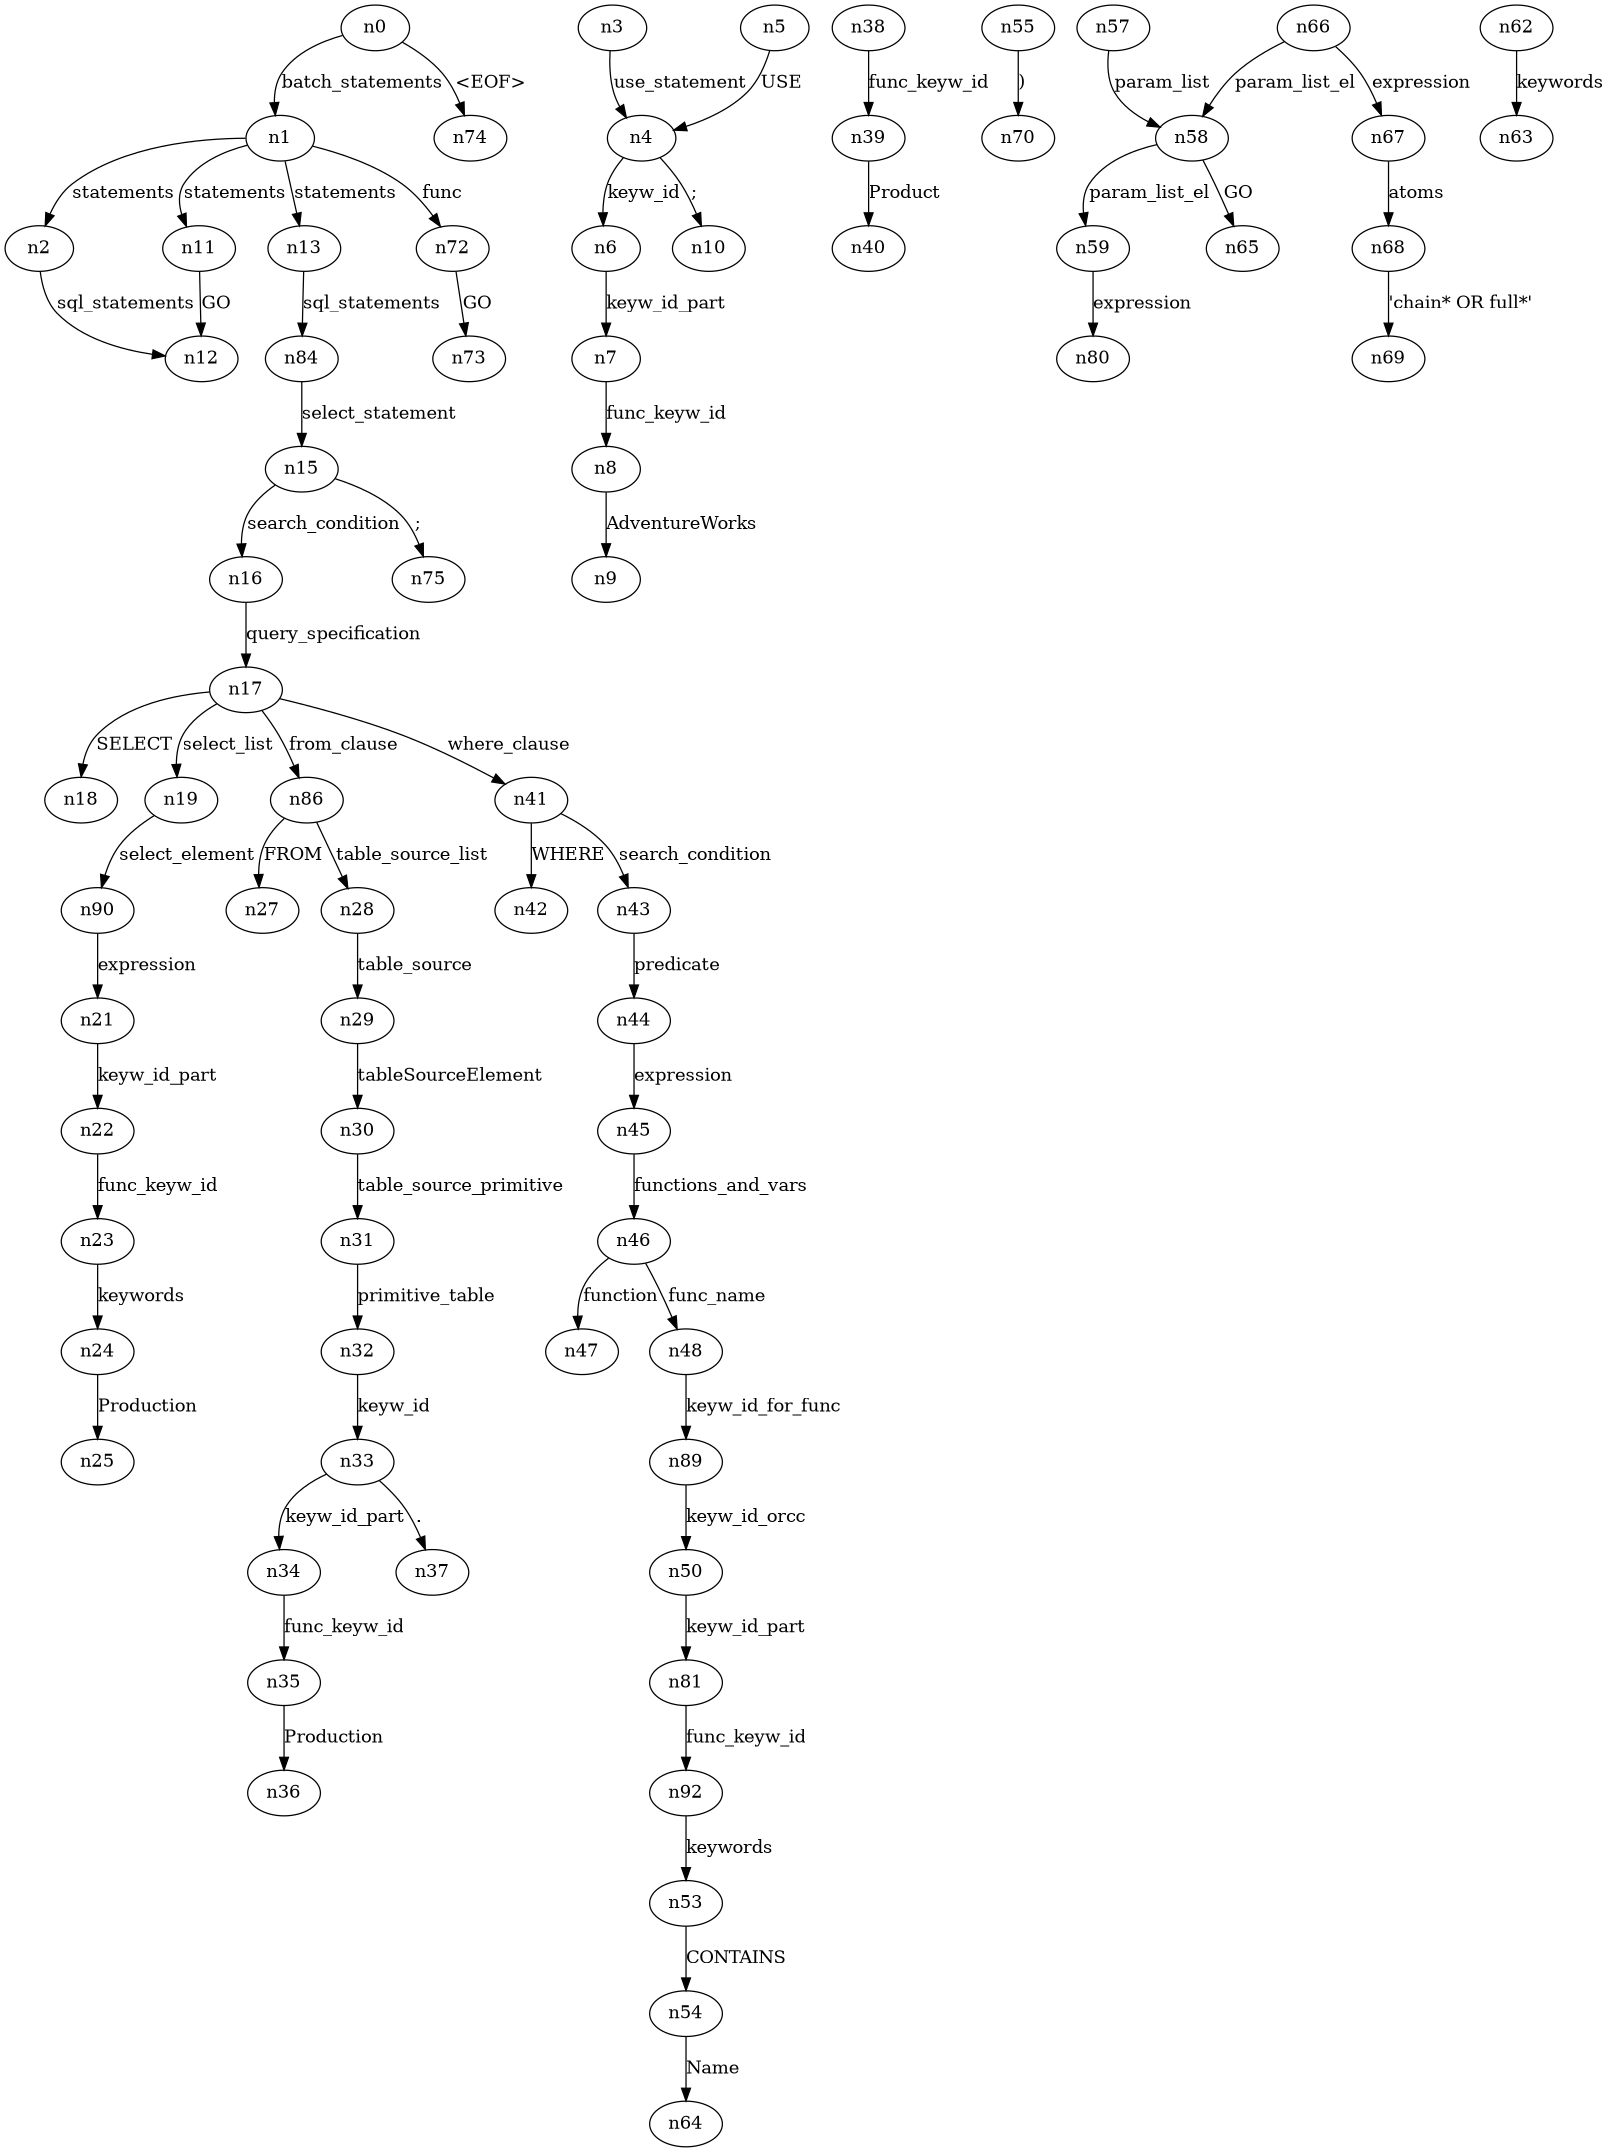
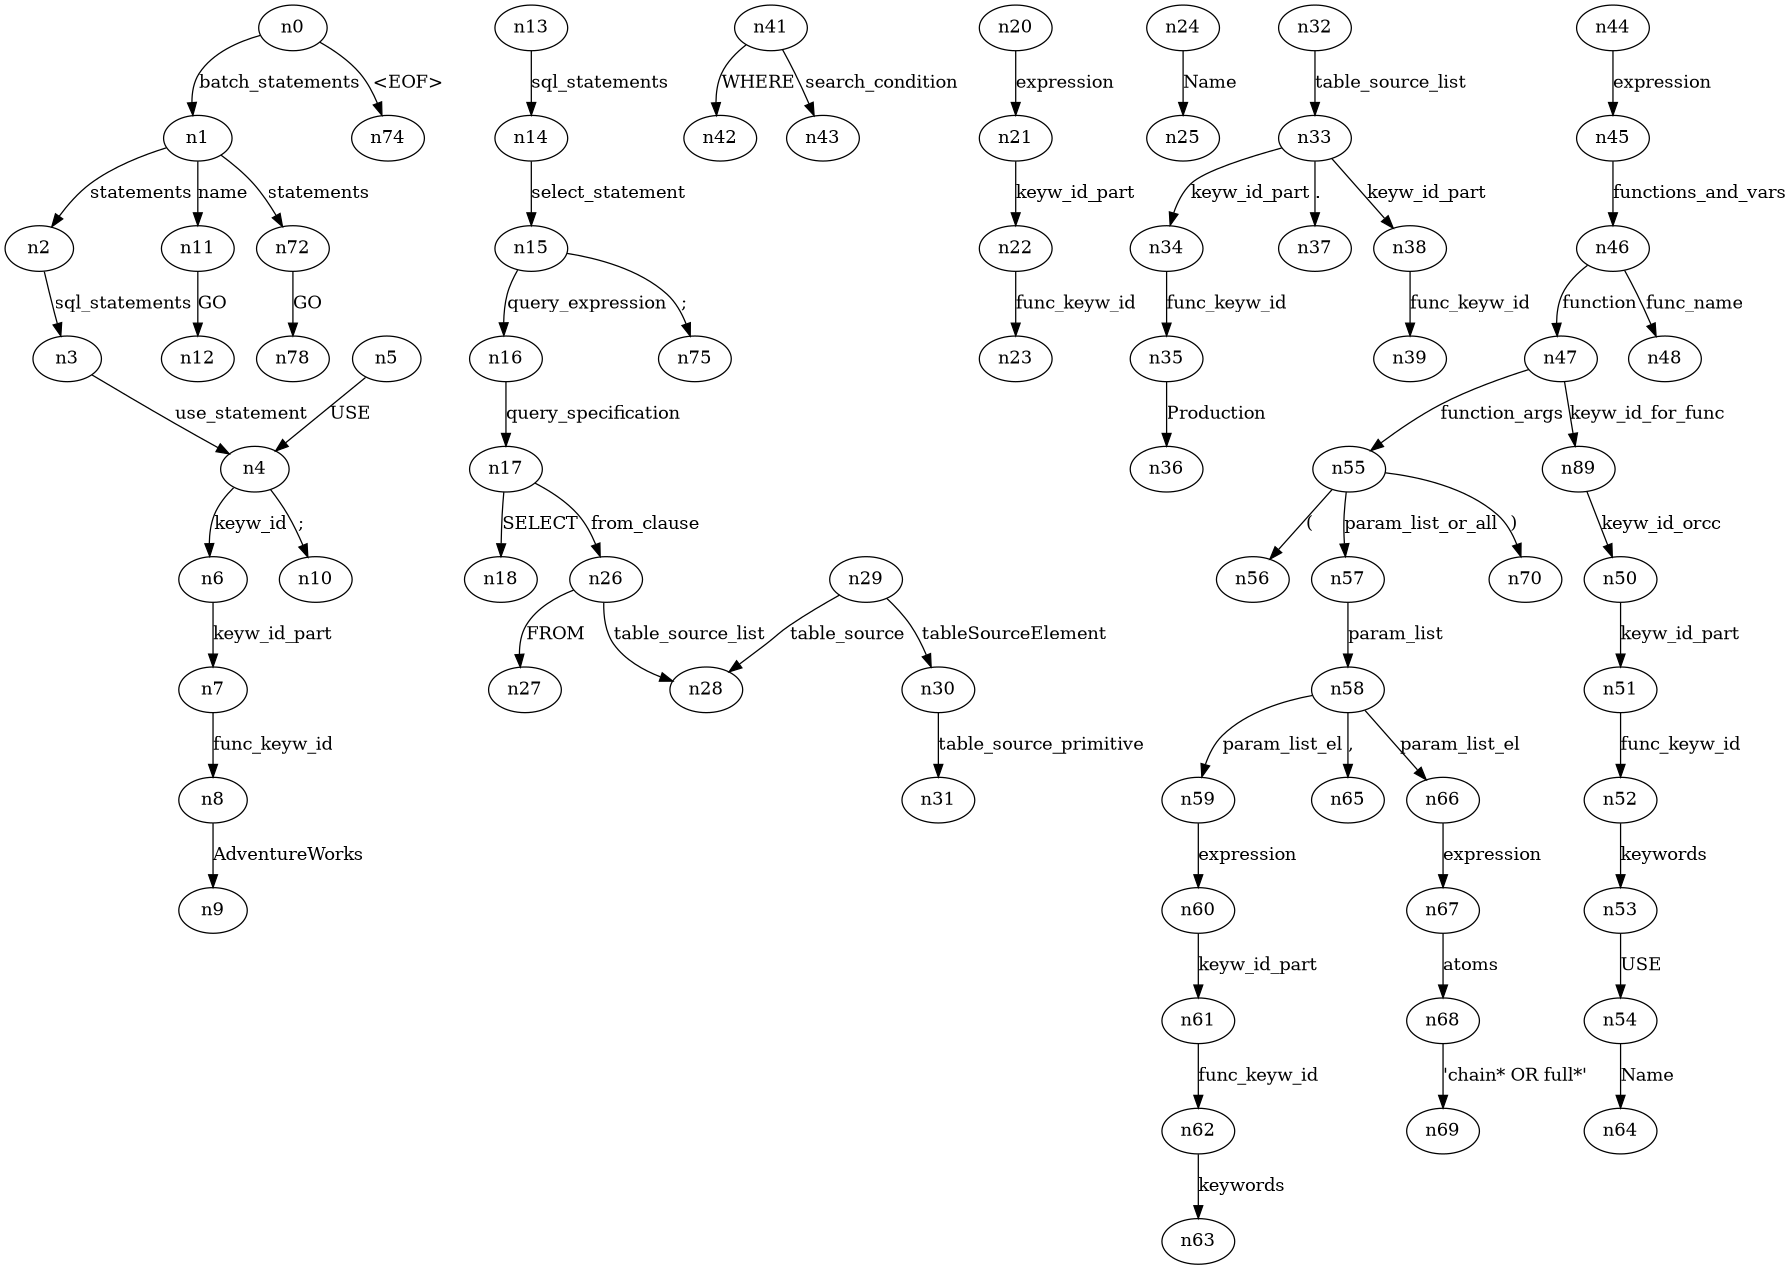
edge "n66" -> "n58": reversed
edge "n1" -> "n13": removed, label "statements"
edge "n33" -> "n38": added, label "keyw_id_part"
edge "n1" -> "n11": label "statements" -> "name"
edge "n1" -> "n72": label "func" -> "statements"
edge "n58" -> "n65": label "GO" -> ","
node "n40": removed
edge "n2" -> "n12": now "n2" -> "n3"
node "n84": label "n84" -> "n14"
node "n73": label "n73" -> "n78"
node "n80": label "n80" -> "n60"
edge "n47" -> "n55": added, label "function_args"
edge "n55" -> "n57": added, label "param_list_or_all"
edge "n15" -> "n16": label "search_condition" -> "query_expression"
node "n56": added
edge "n17" -> "n41": removed, label "where_clause"
node "n19": removed
node "n86": label "n86" -> "n26"
node "n90": label "n90" -> "n20"
edge "n28" -> "n29": reversed
edge "n43" -> "n44": removed, label "predicate"
node "n61": added
edge "n23" -> "n24": removed, label "keywords"
edge "n31" -> "n32": removed, label "primitive_table"
edge "n48" -> "n89": now "n47" -> "n89"
edge "n24" -> "n25": label "Production" -> "Name"
edge "n32" -> "n33": label "keyw_id" -> "table_source_list"
node "n81": label "n81" -> "n51"
node "n92": label "n92" -> "n52"
edge "n53" -> "n54": label "CONTAINS" -> "USE"
